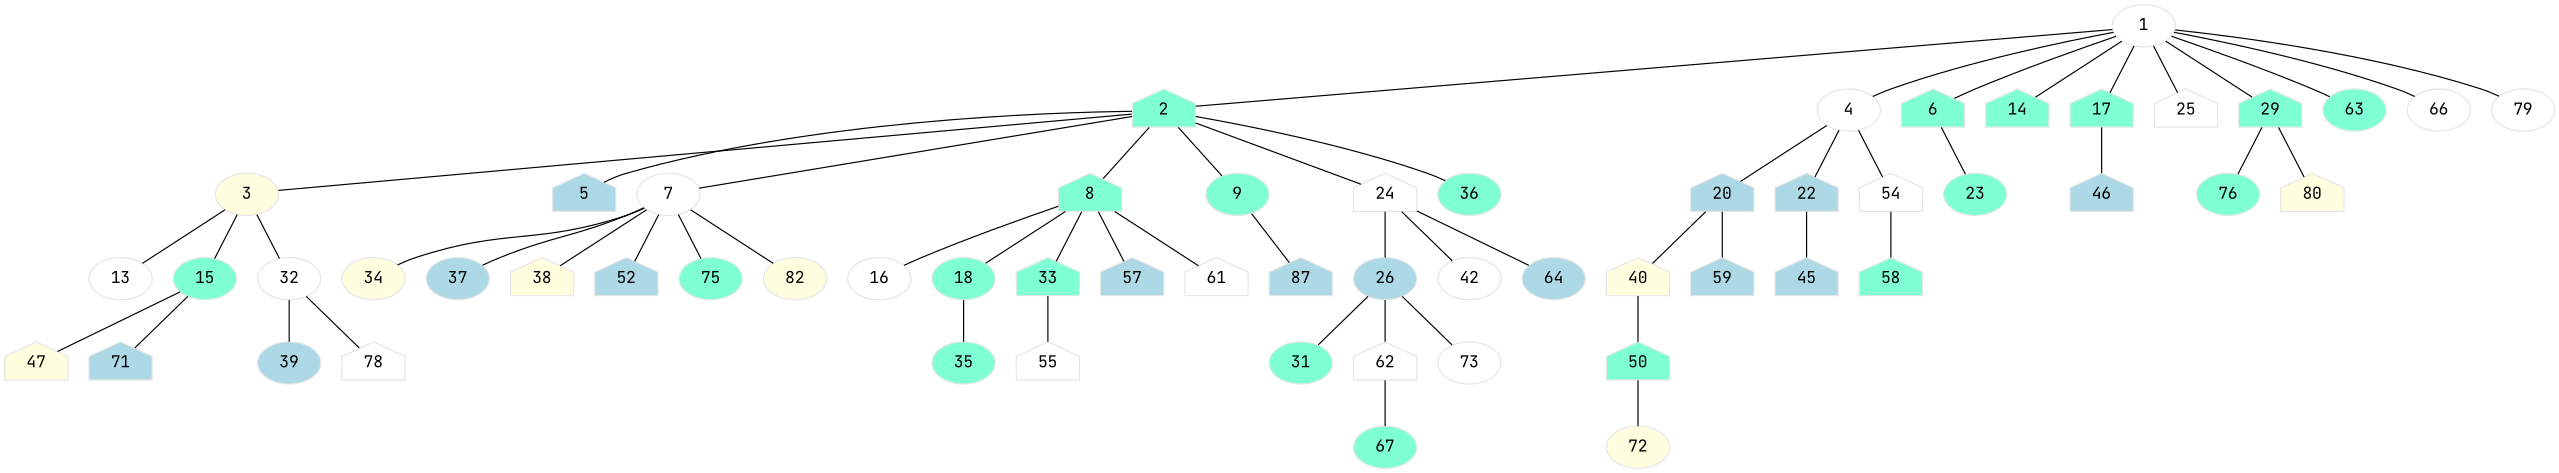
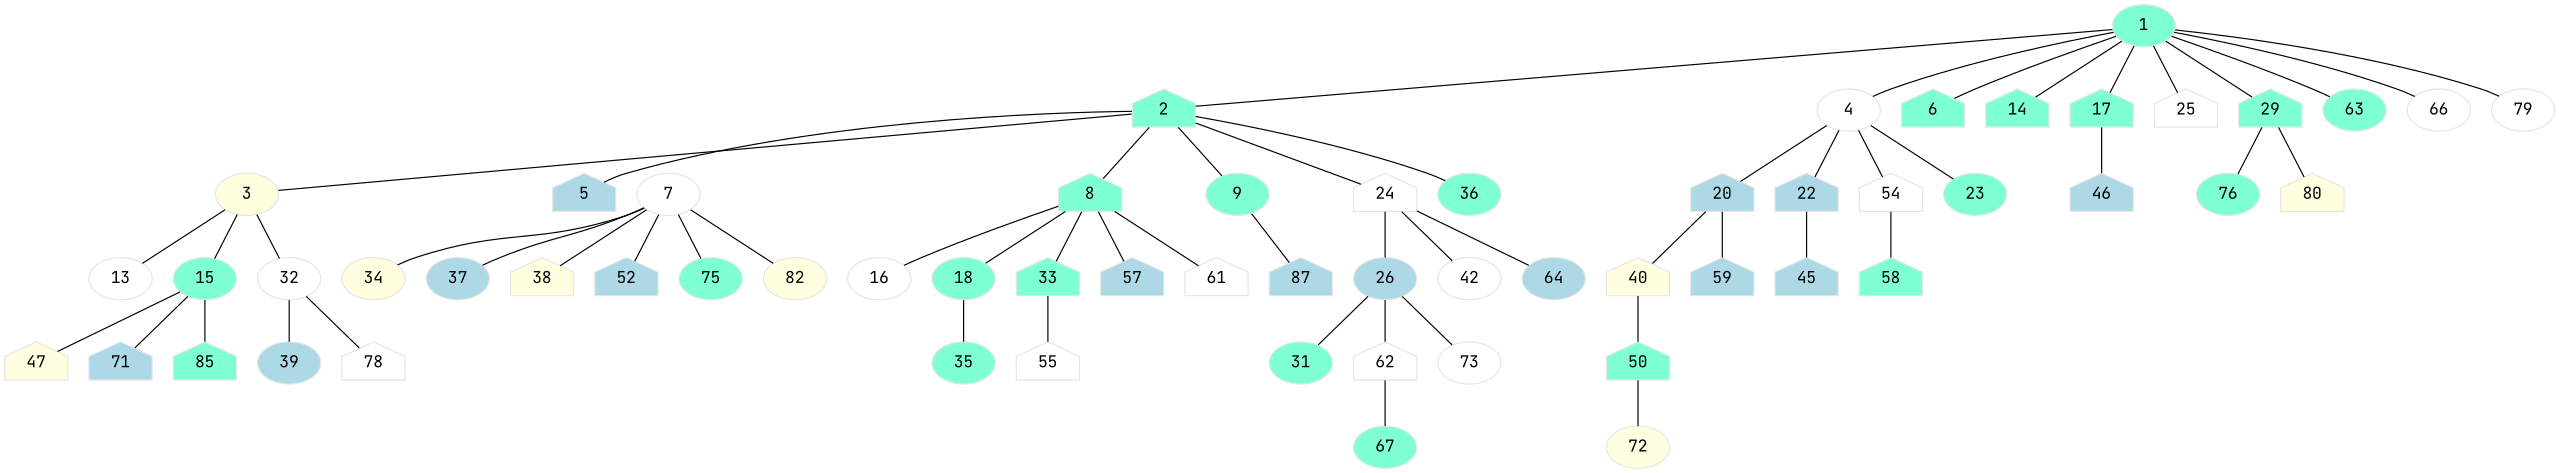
node "1": fillcolor white -> aquamarine
edge "6" -- "23": now "4" -- "23"
edge "2" -- "7": removed
node "85": added
